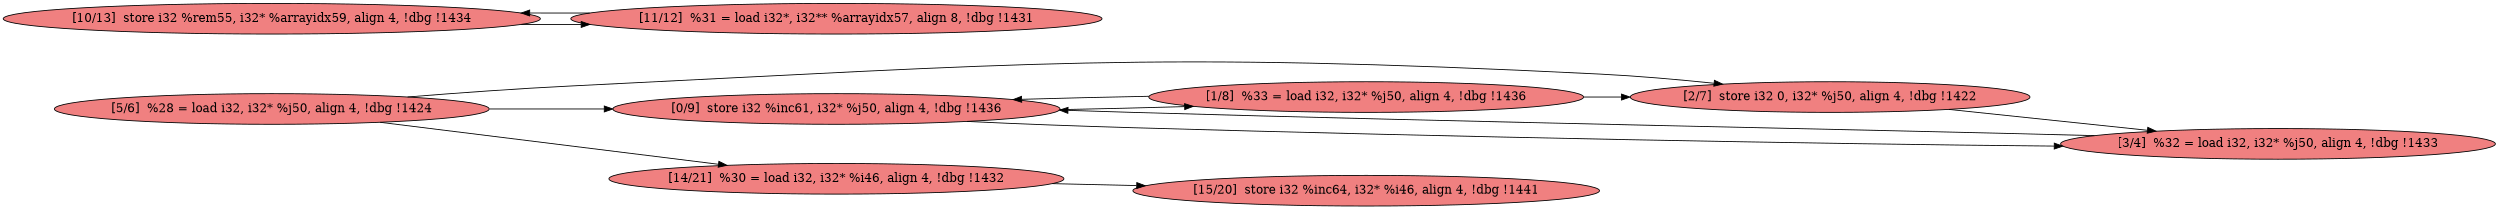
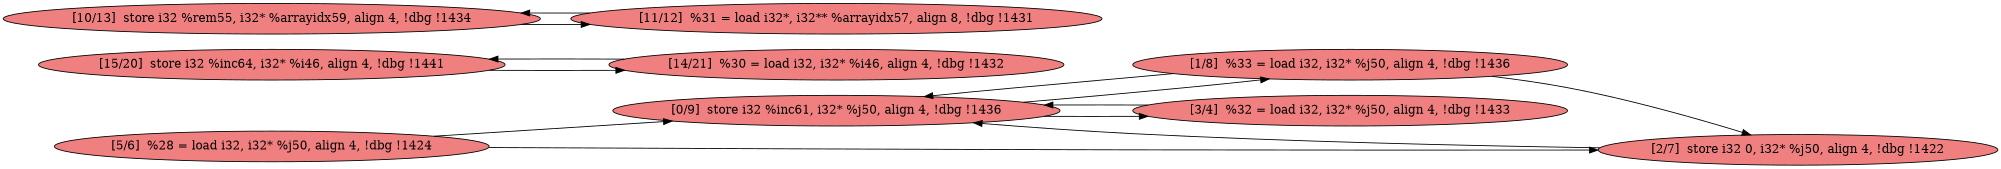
edge "[2/7]  store i32 0, i32* %j50, align 4, !dbg !1422" -> "[3/4]  %32 = load i32, i32* %j50, align 4, !dbg !1433": now "[2/7]  store i32 0, i32* %j50, align 4, !dbg !1422" -> "[0/9]  store i32 %inc61, i32* %j50, align 4, !dbg !1436"
edge "[5/6]  %28 = load i32, i32* %j50, align 4, !dbg !1424" -> "[14/21]  %30 = load i32, i32* %i46, align 4, !dbg !1432": now "[15/20]  store i32 %inc64, i32* %i46, align 4, !dbg !1441" -> "[14/21]  %30 = load i32, i32* %i46, align 4, !dbg !1432"
